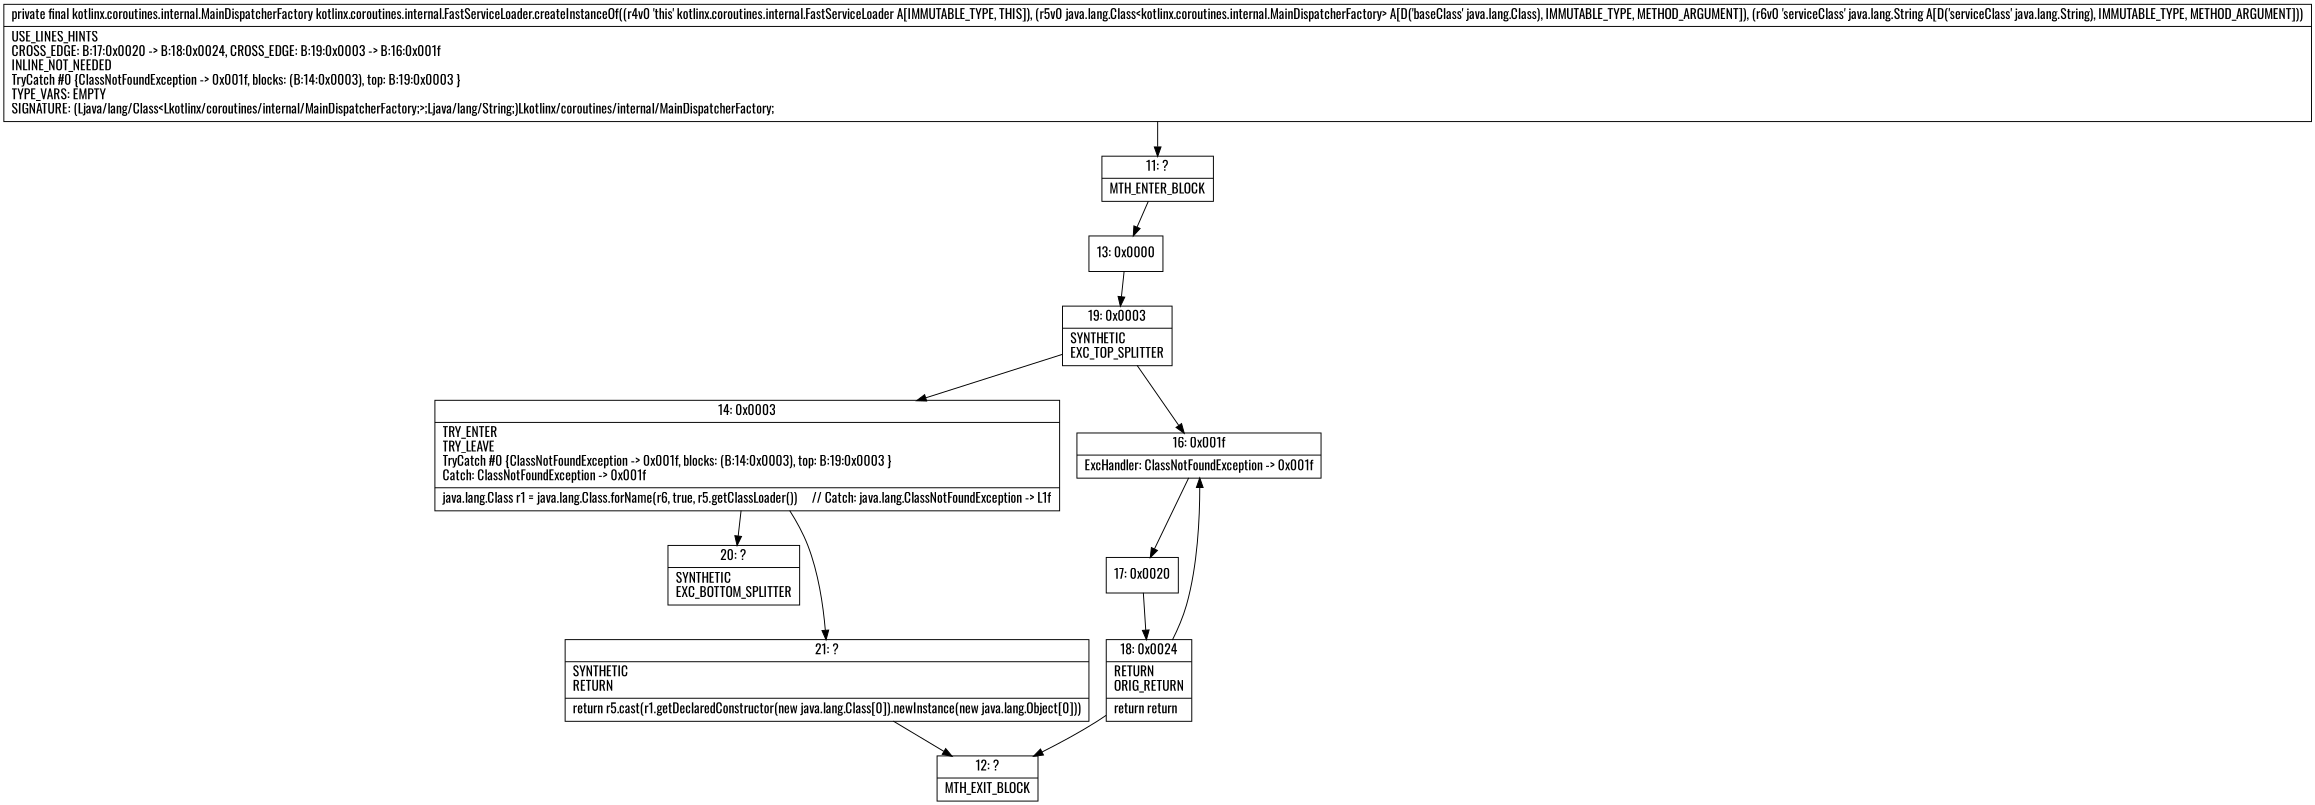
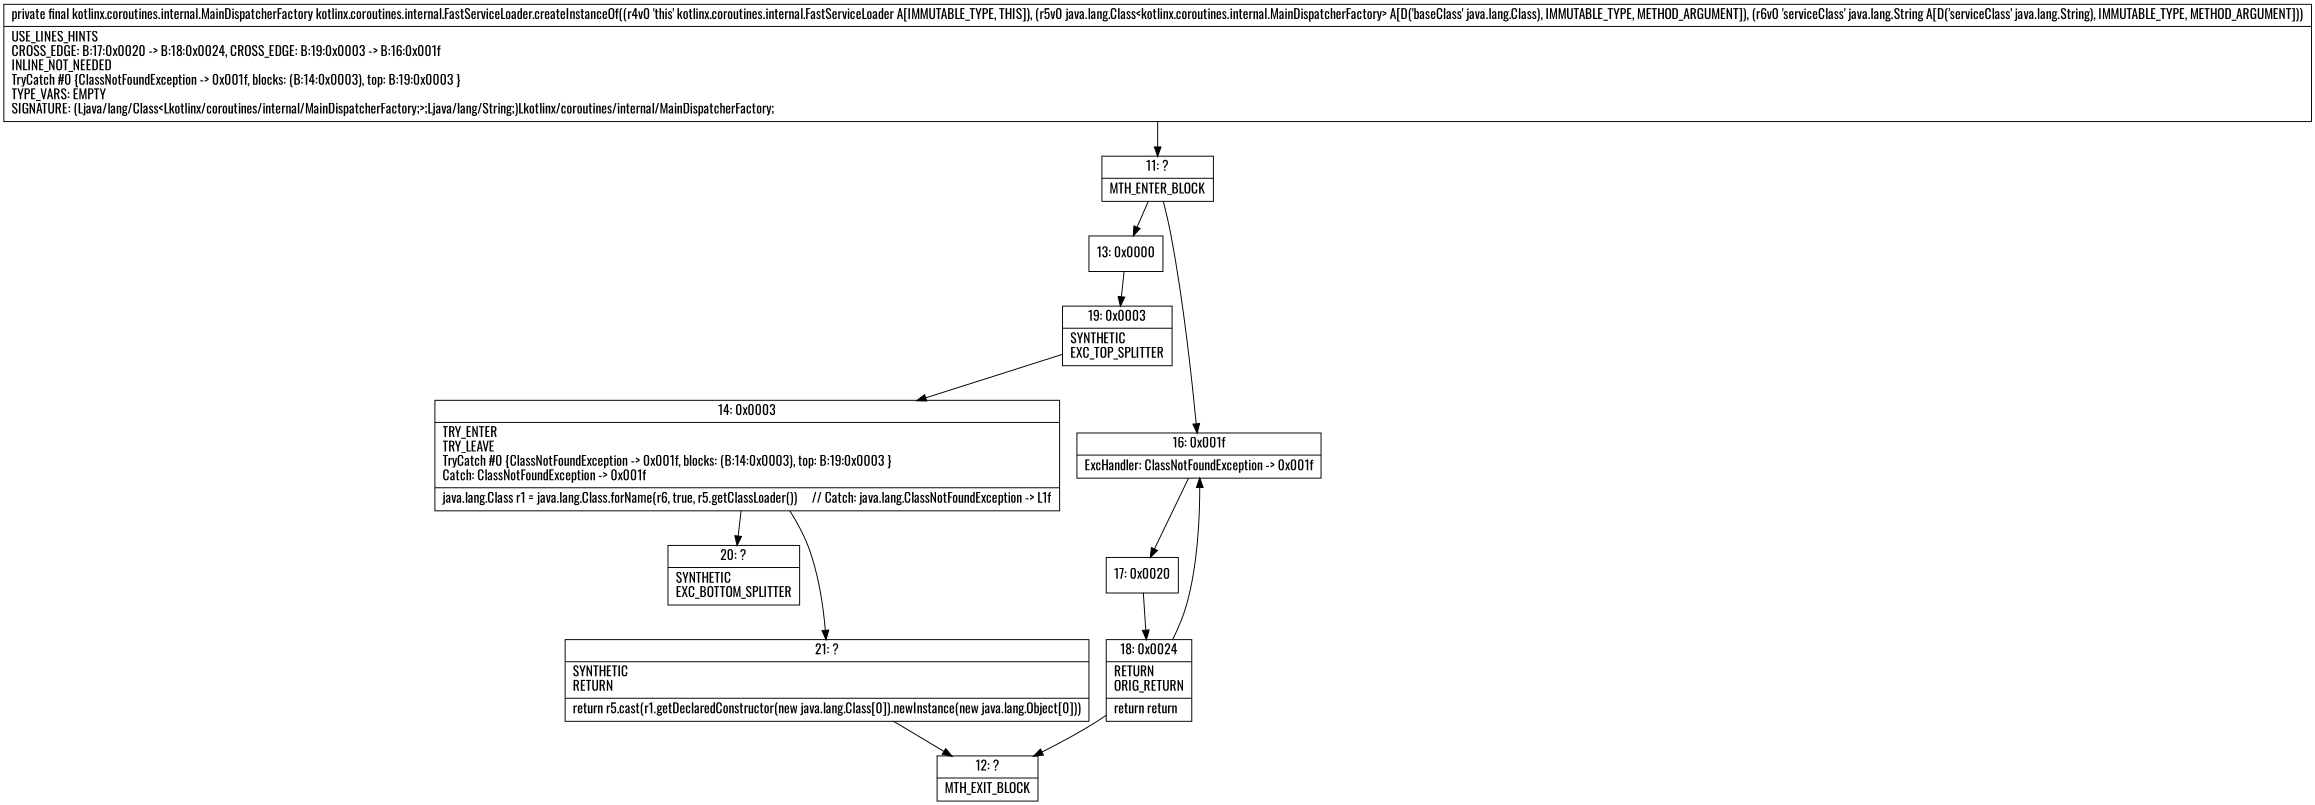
edge "19: 0x0003" -> "16: 0x001f": now "11: ?" -> "16: 0x001f"
